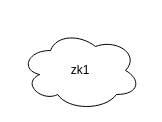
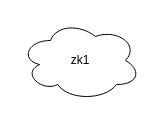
node "zk1": moved (81, 71) -> (81, 61)
